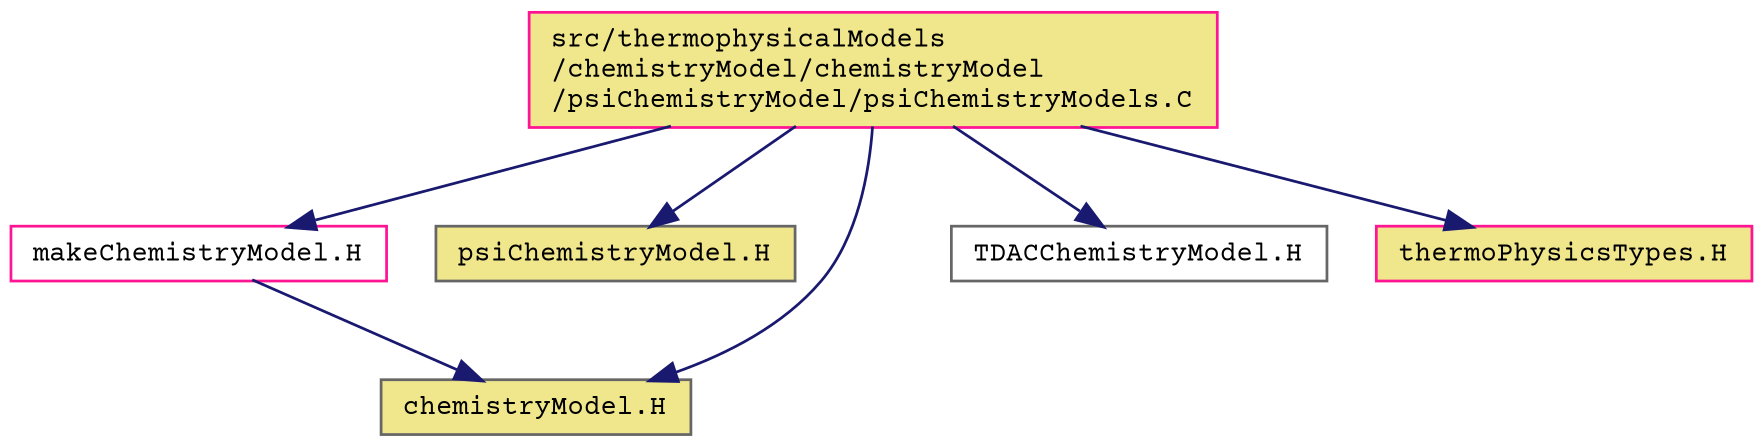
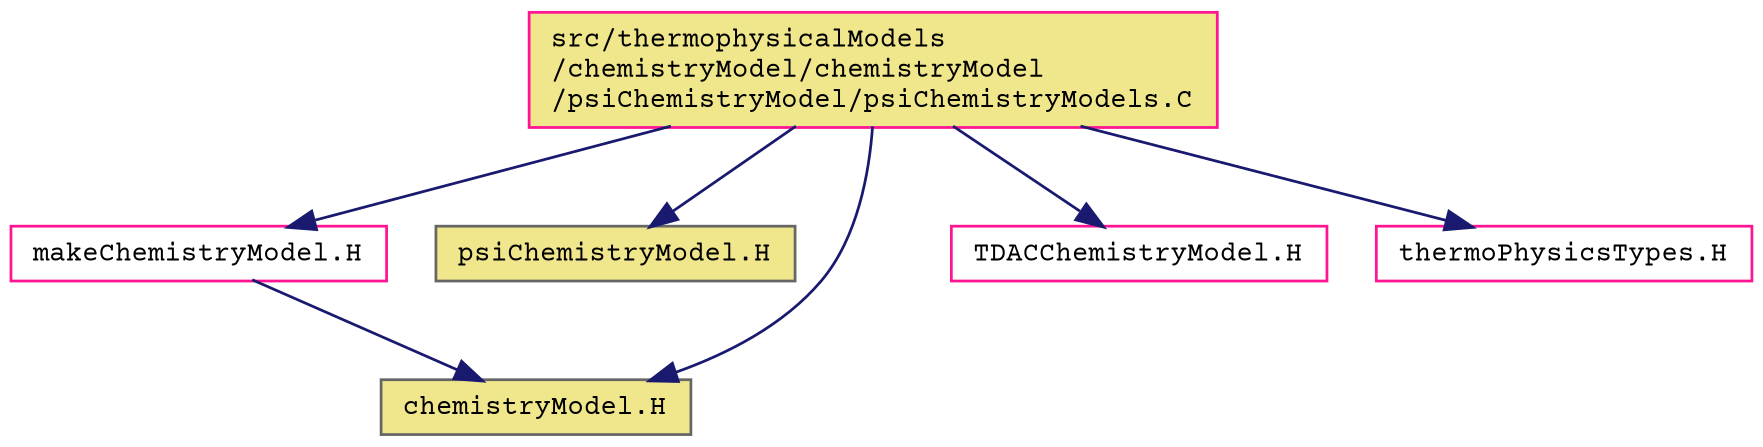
node "TDACChemistryModel.H": color gray40 -> deeppink
node "thermoPhysicsTypes.H": fillcolor khaki -> white
